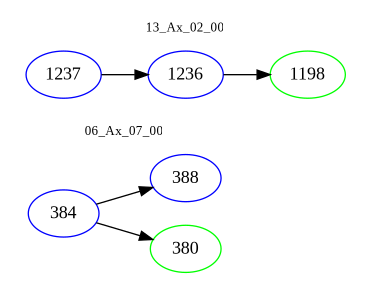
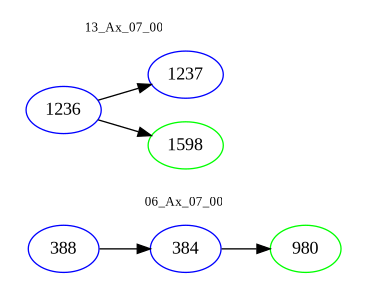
cluster "13_Ax_02_00": label "13_Ax_02_00" -> "13_Ax_07_00"
edge "1237" -> "1236": reversed
node "1198": label "1198" -> "1598"
edge "384" -> "388": reversed
node "380": label "380" -> "980"
